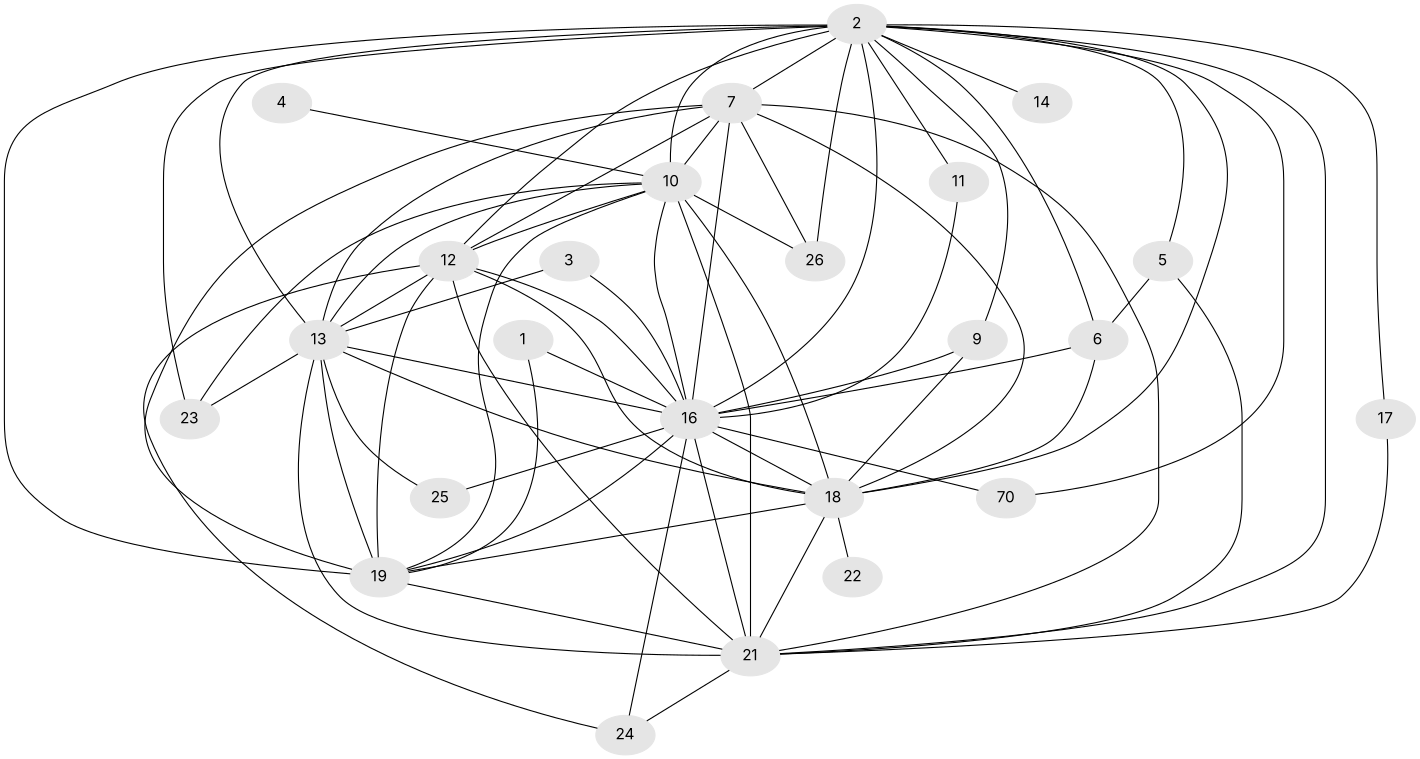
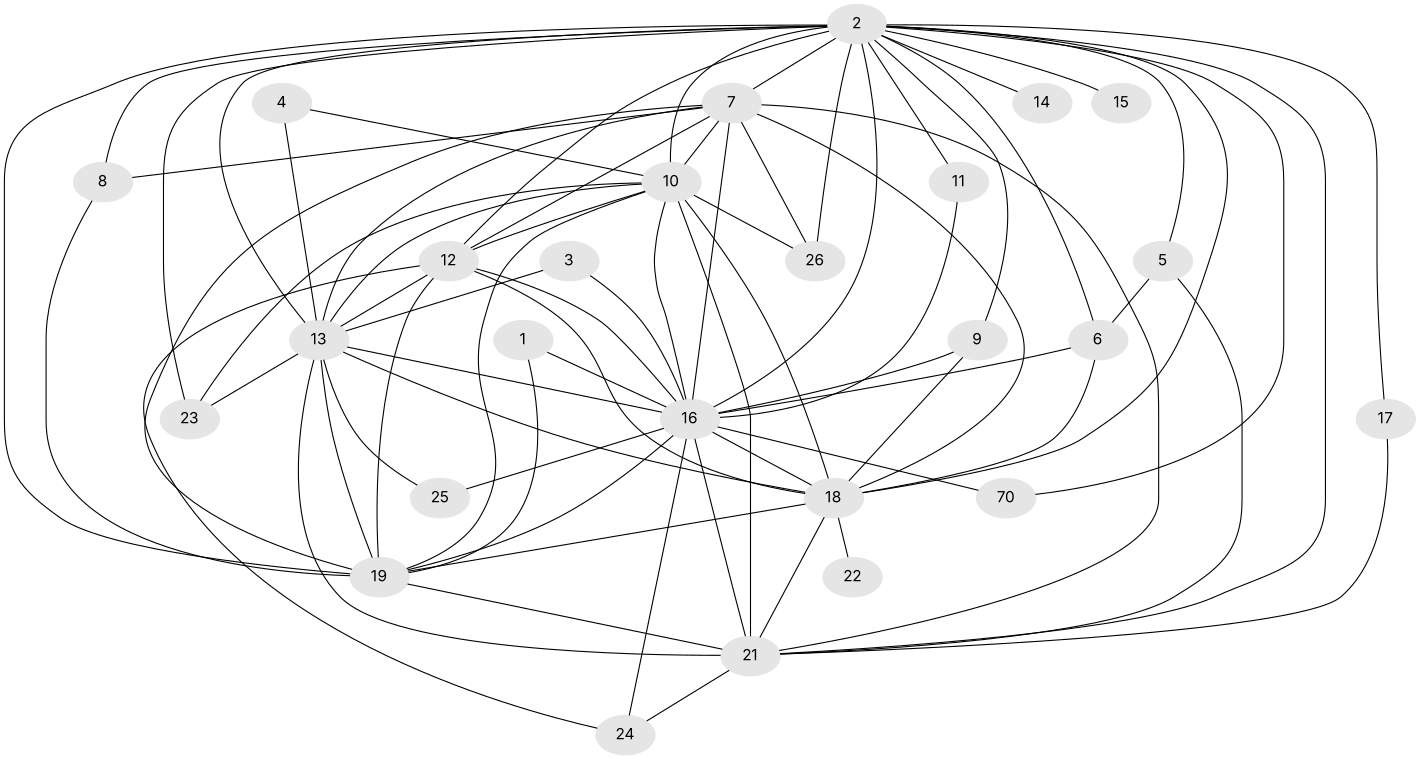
node "15": added
node "8": added
edge "4" -- "13": added
edge "12" -- "21": removed
